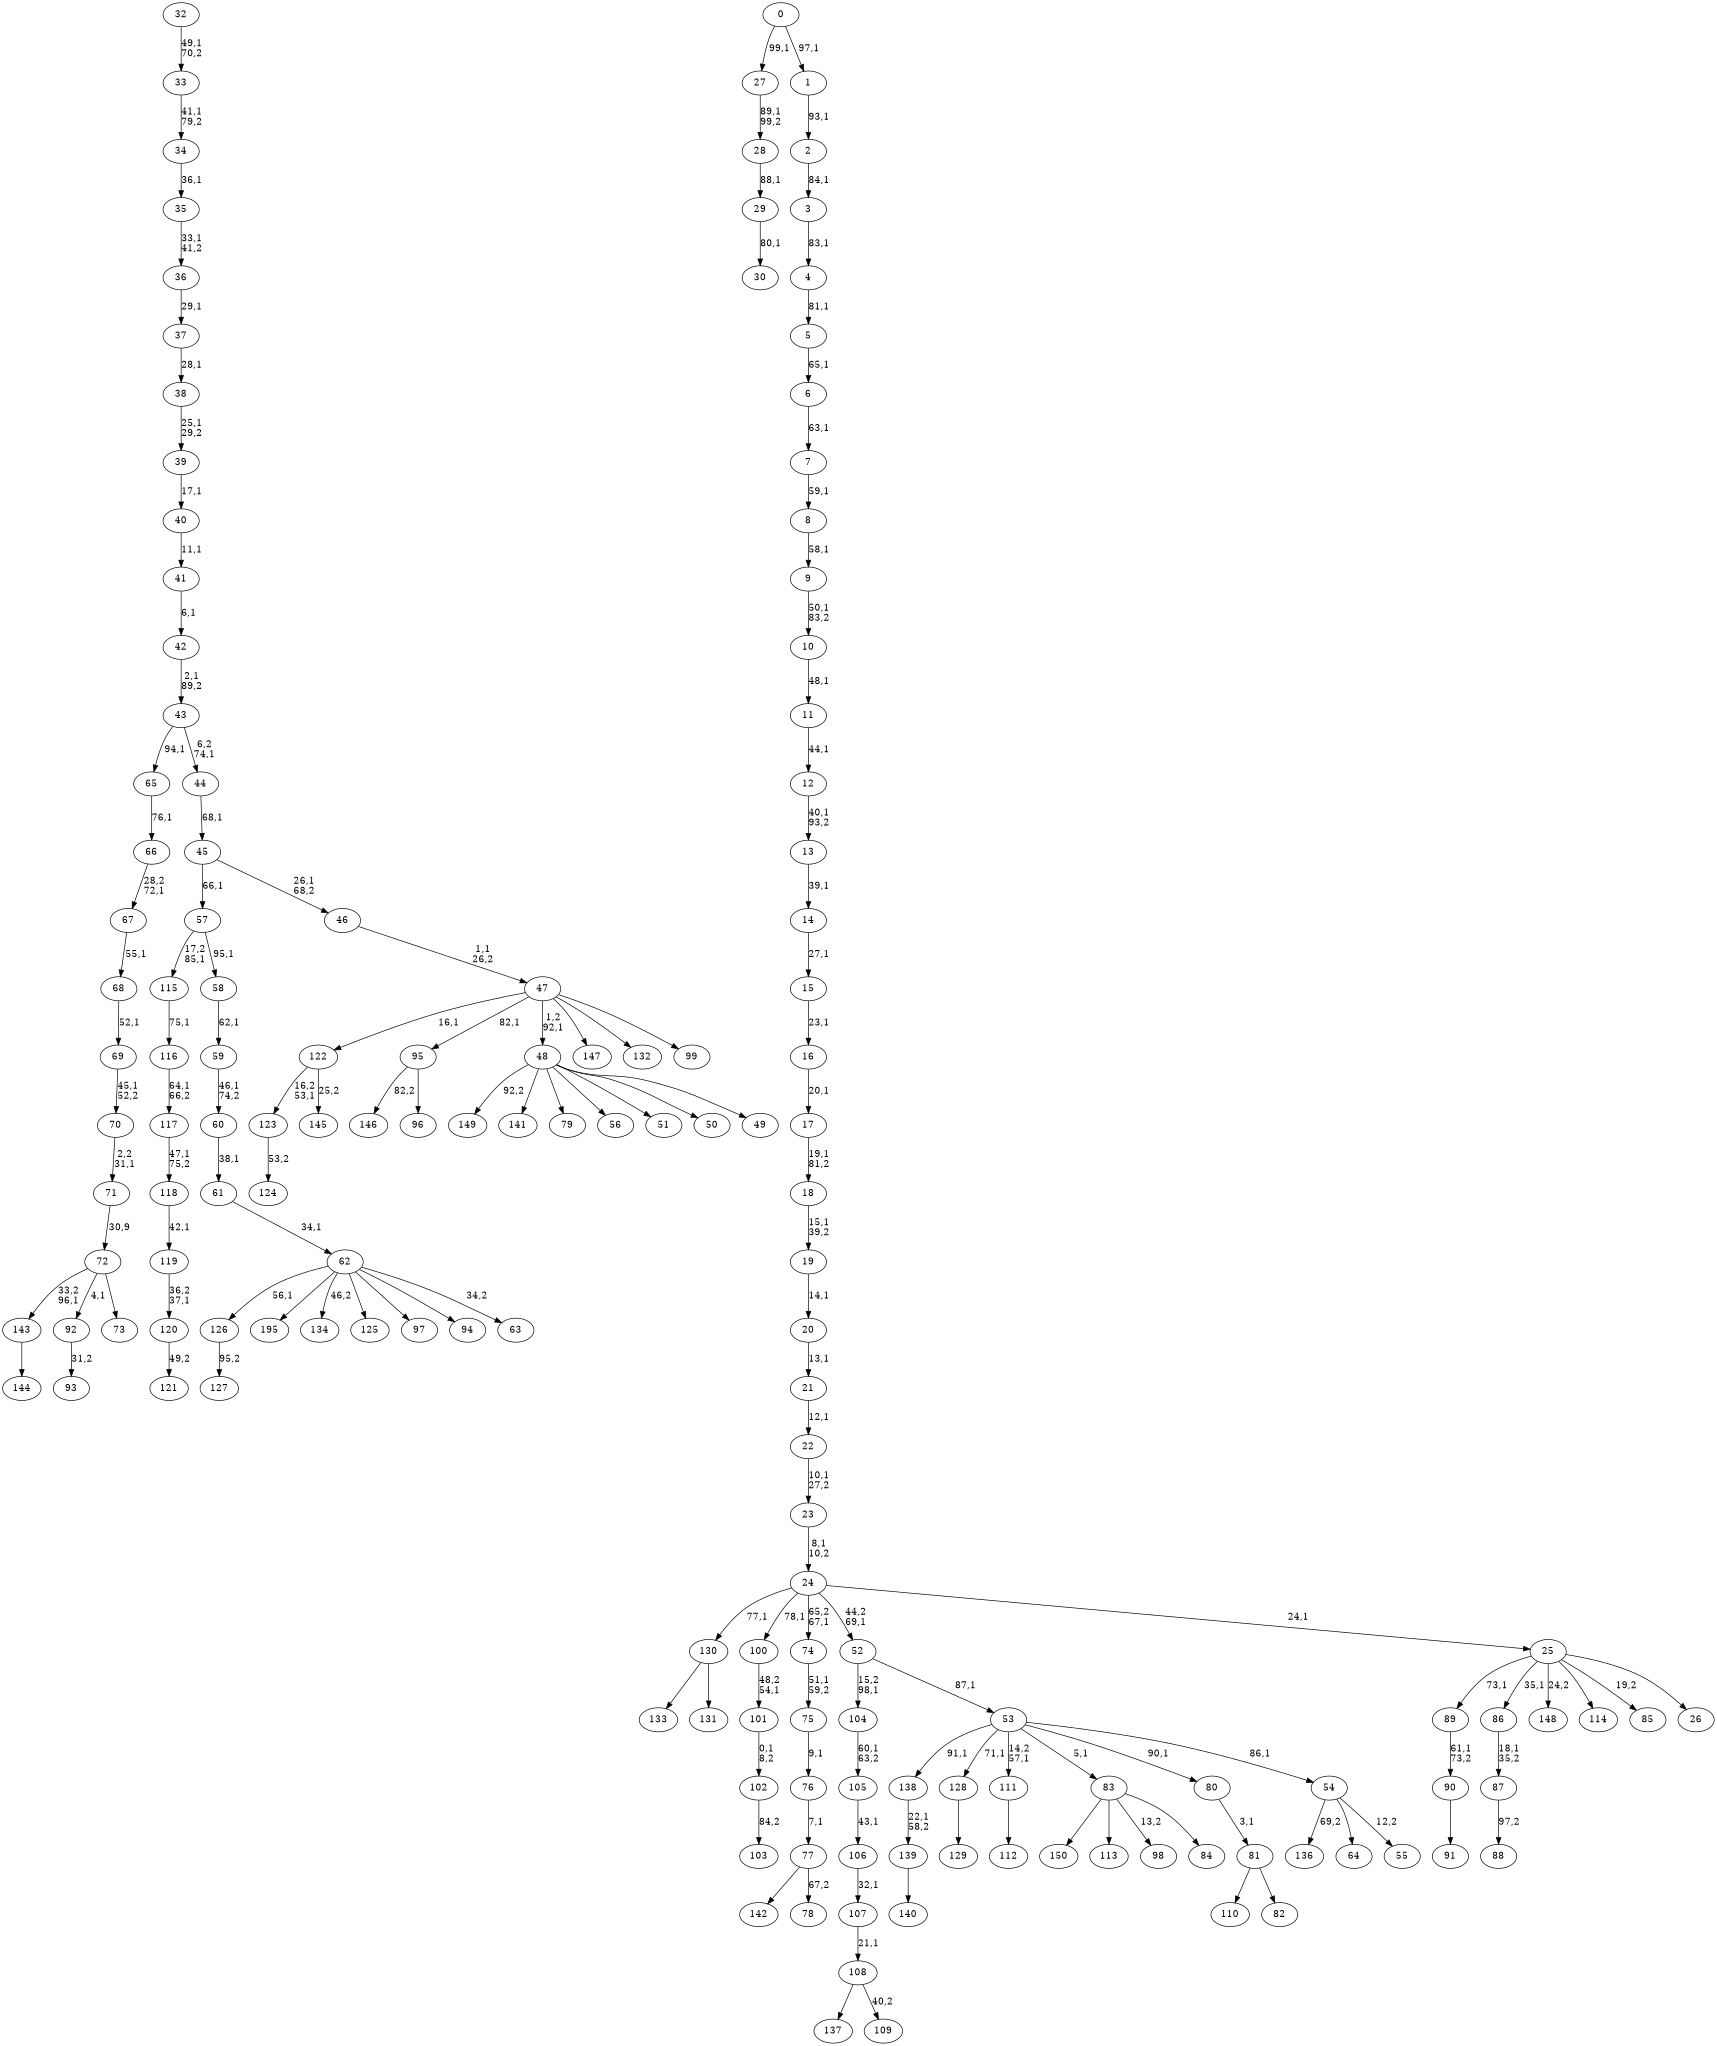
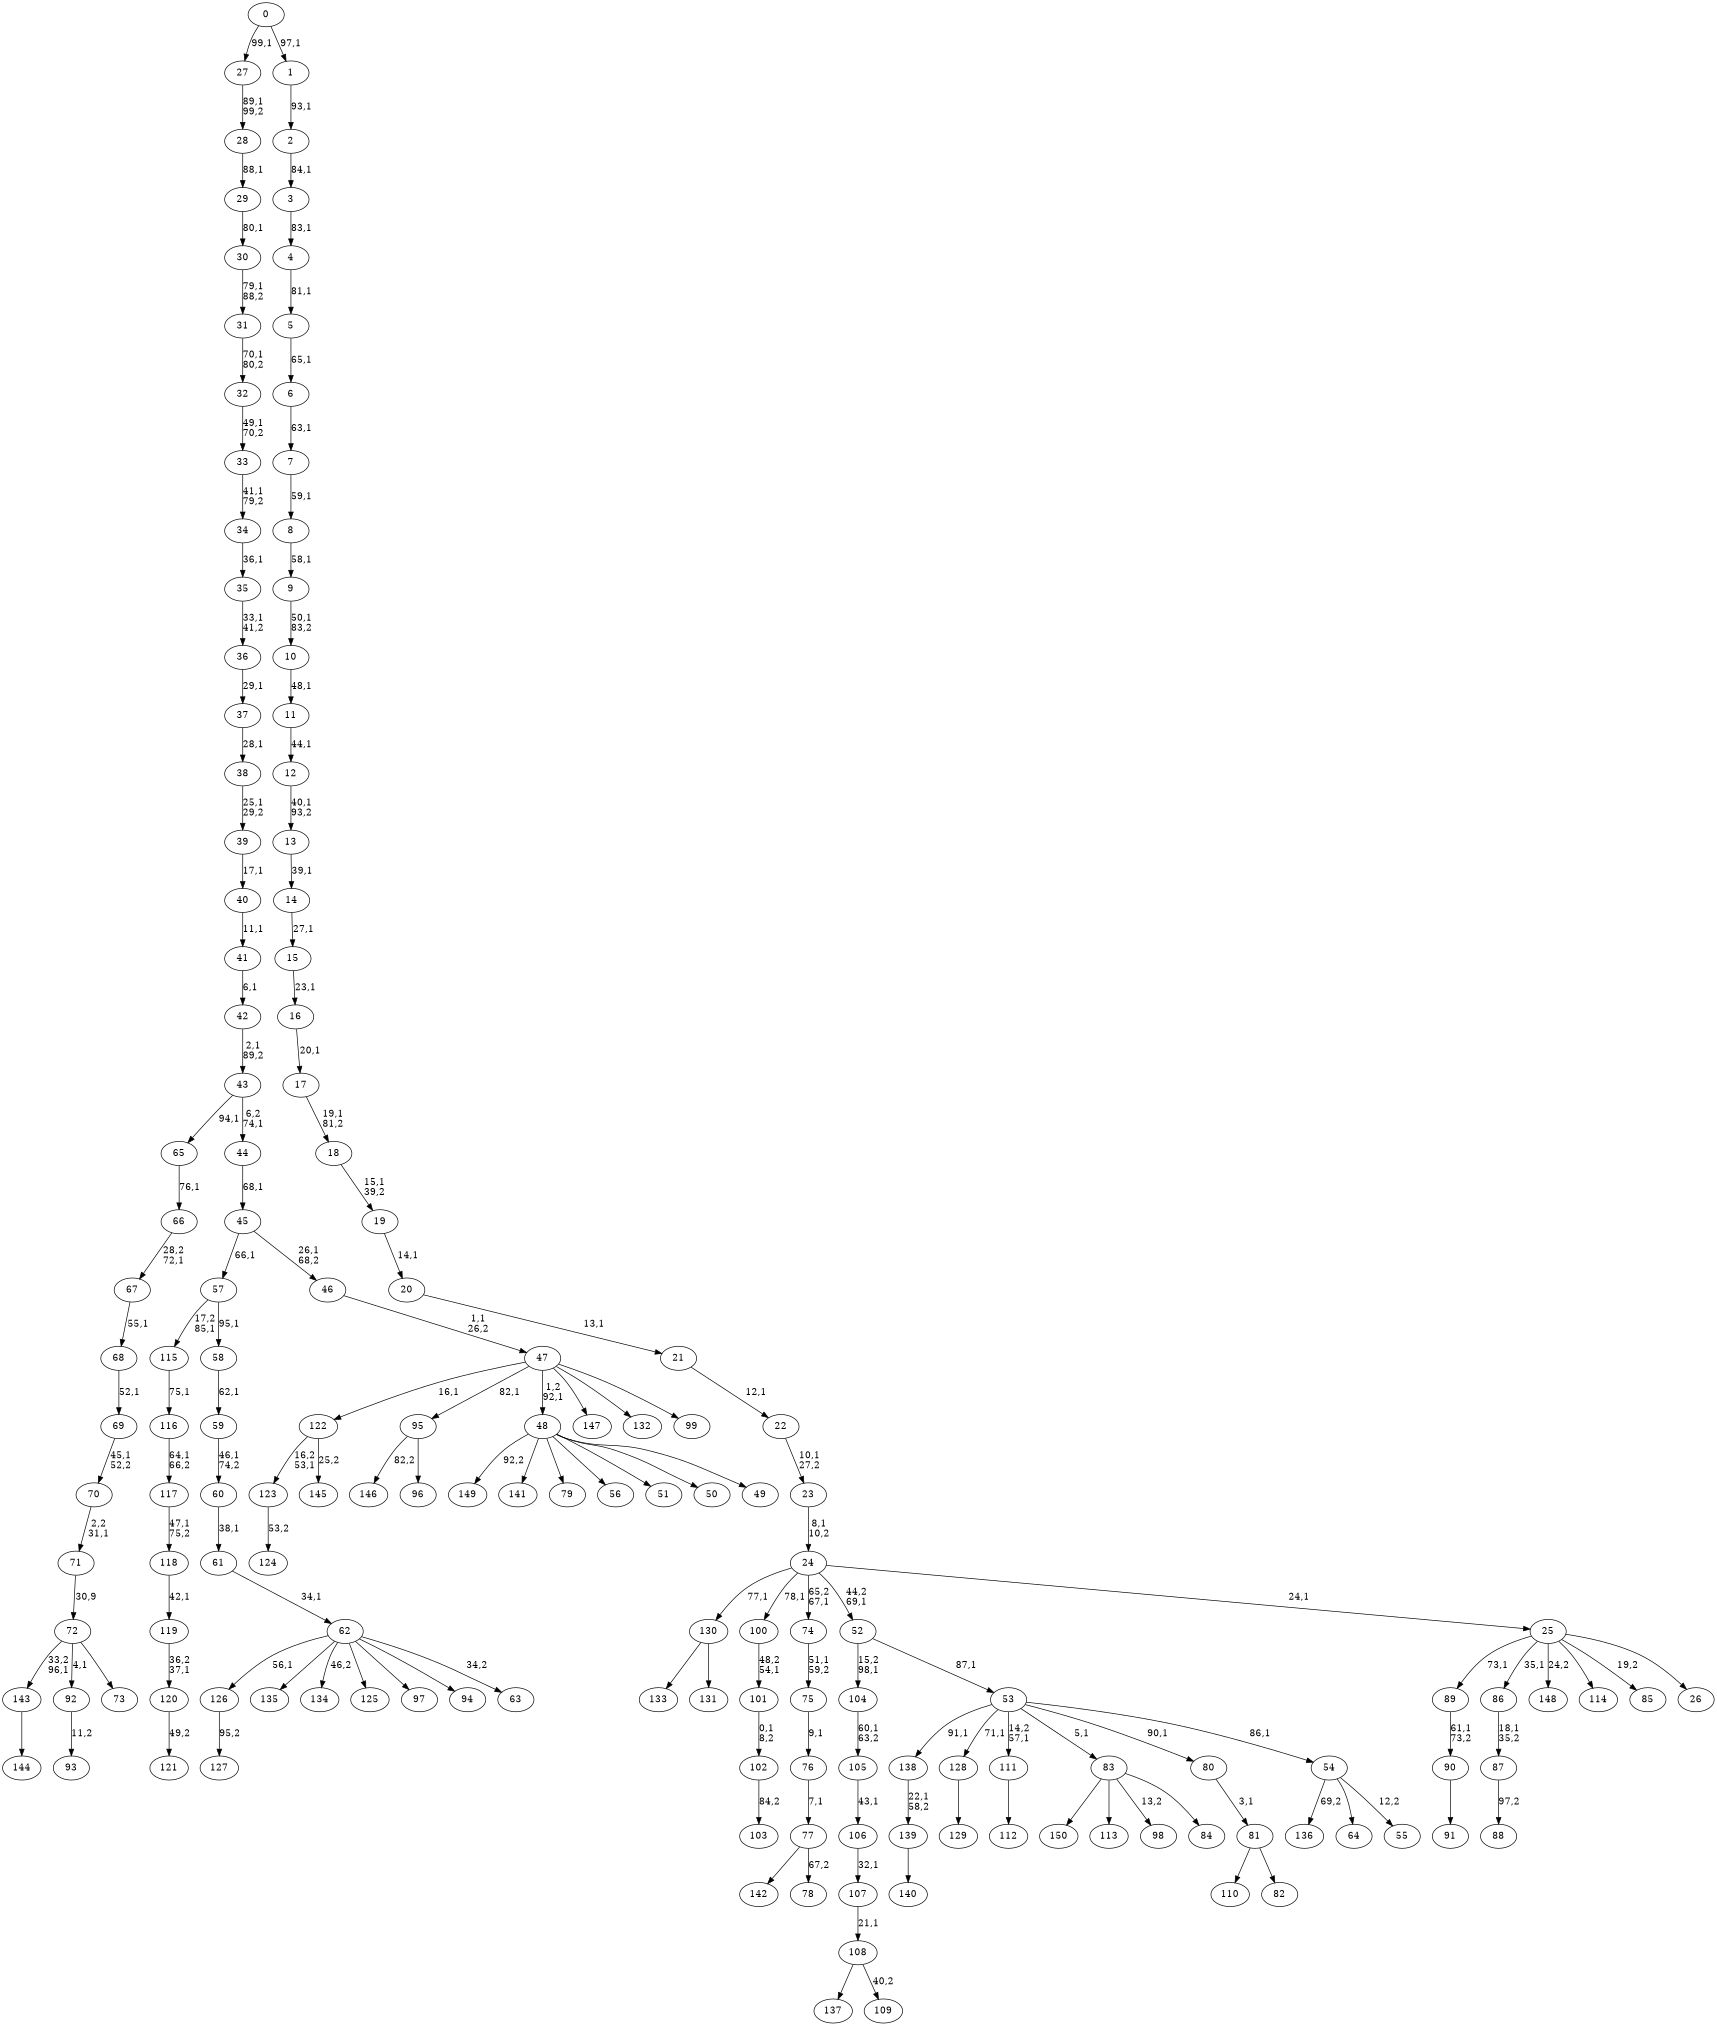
node "31": added
node "195": label "195" -> "135"
edge "92" -> "93": label "31,2" -> "11,2"
